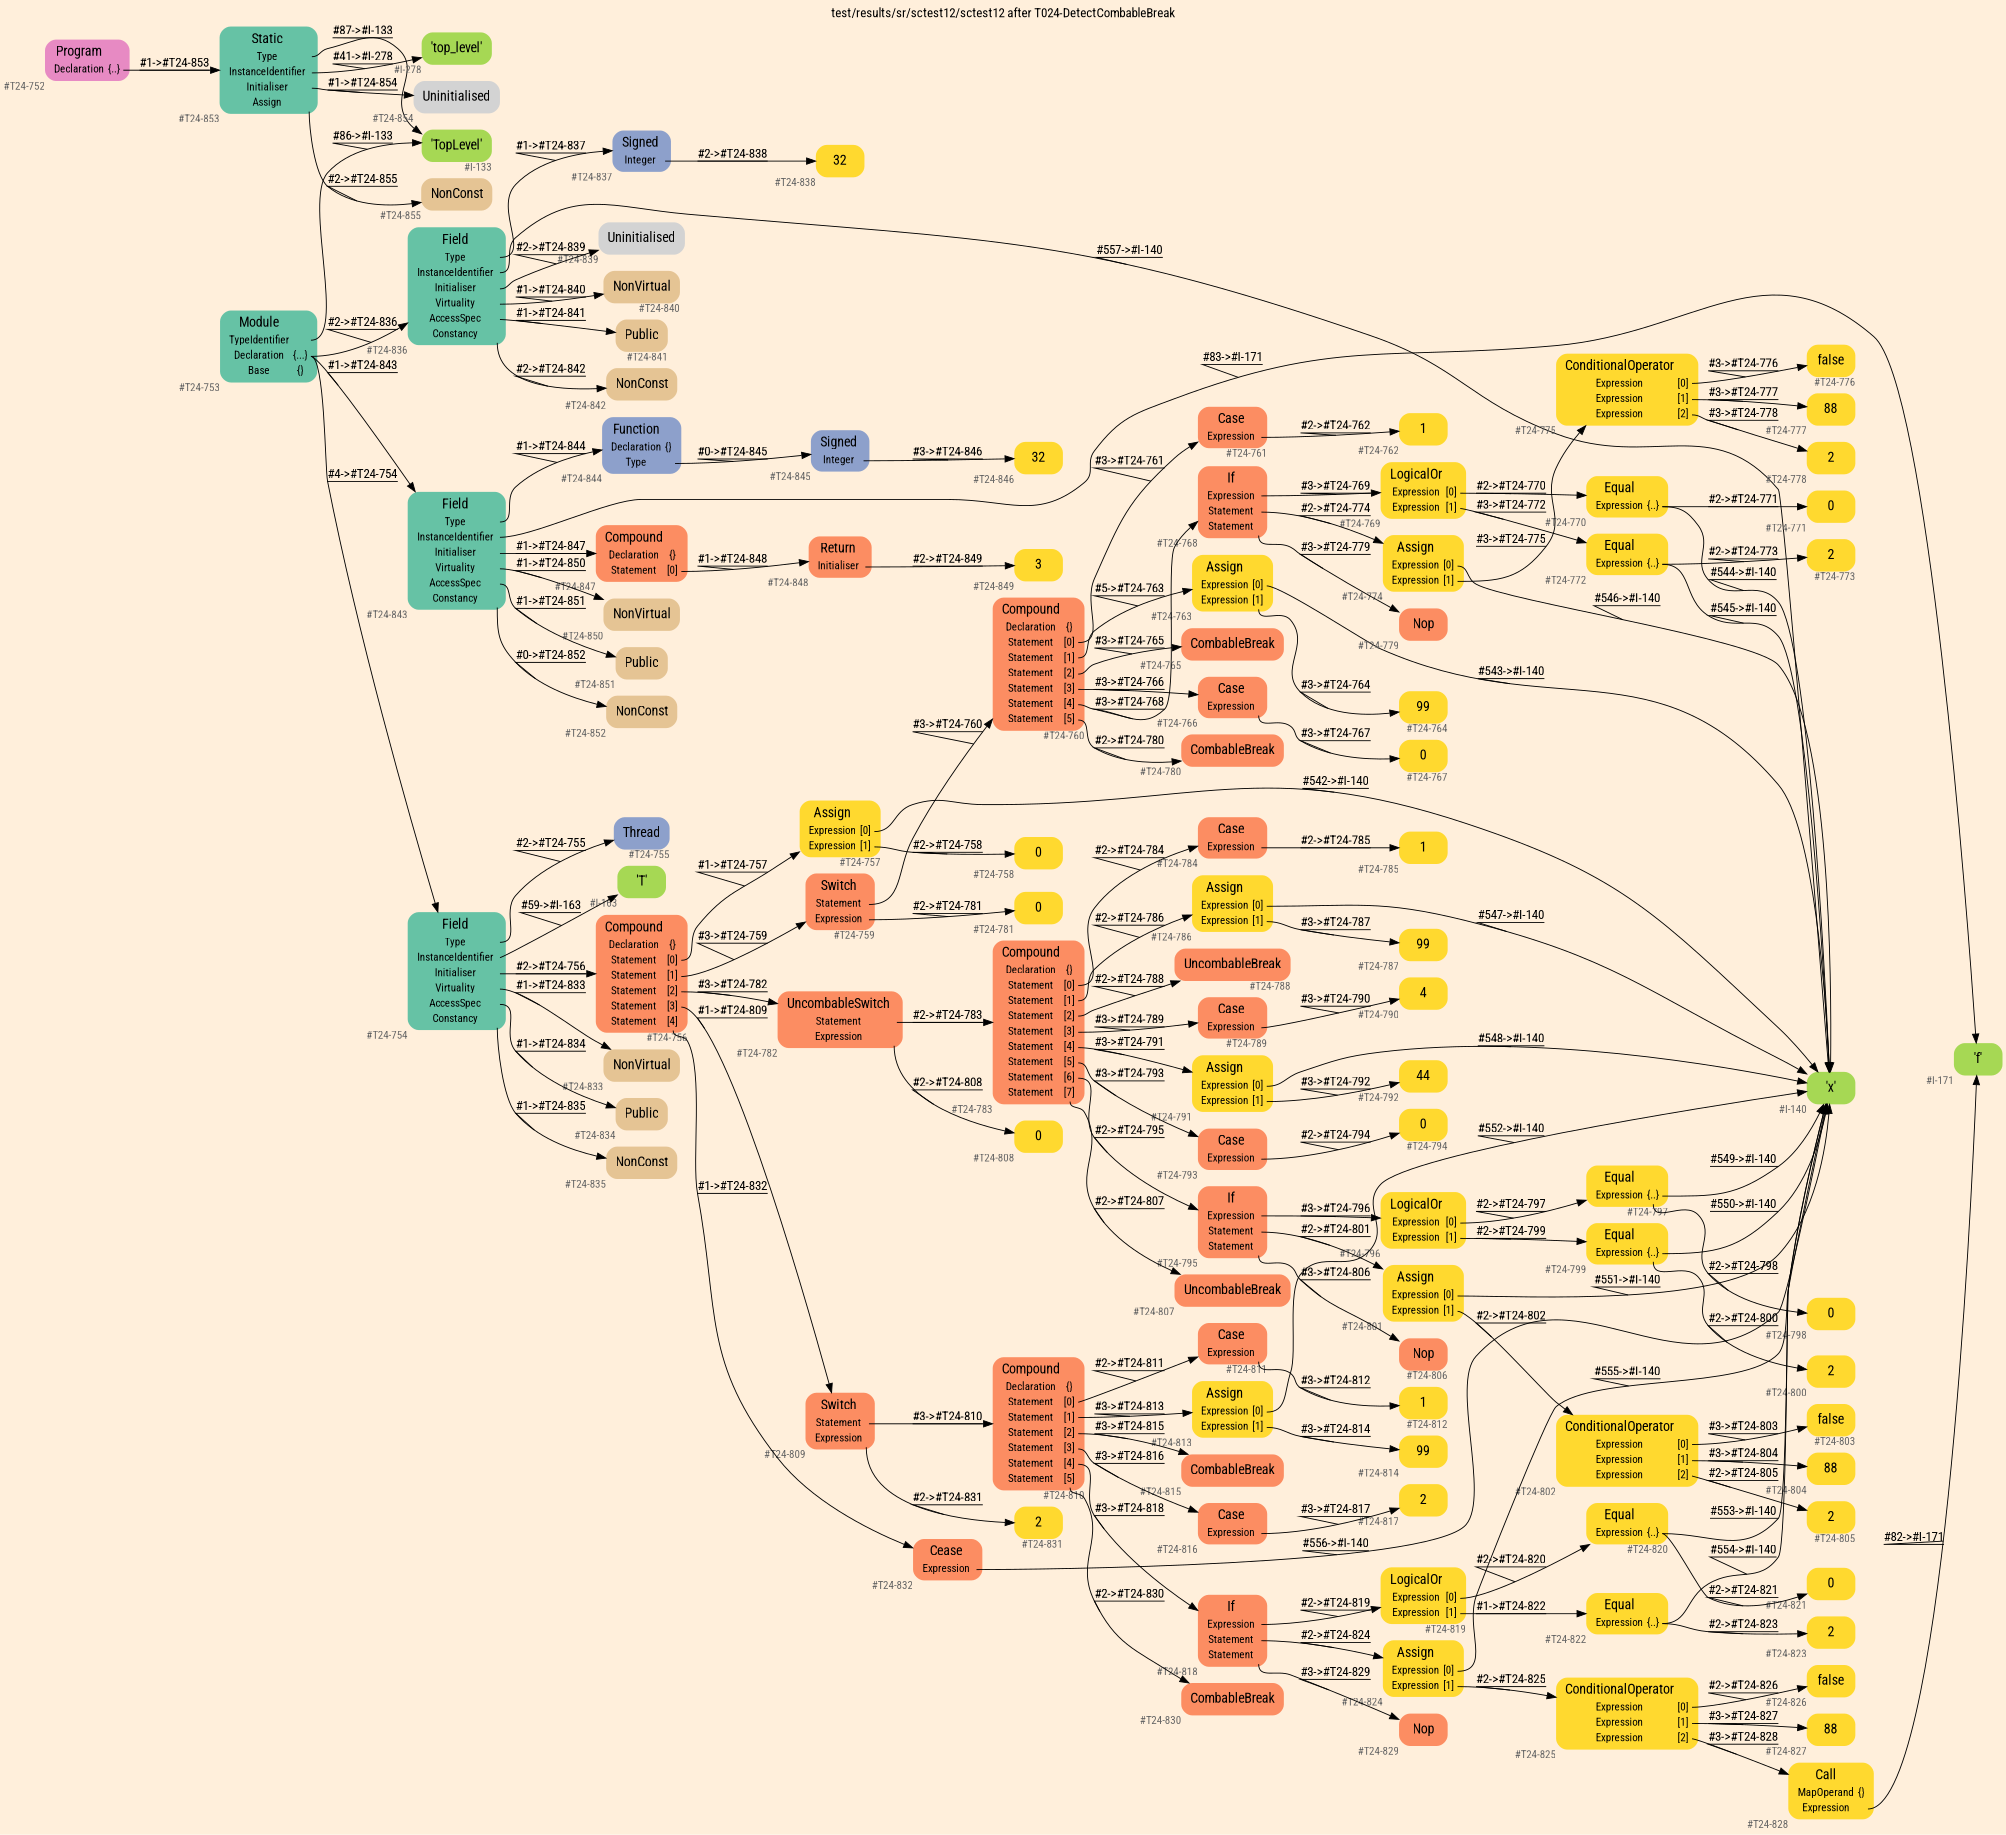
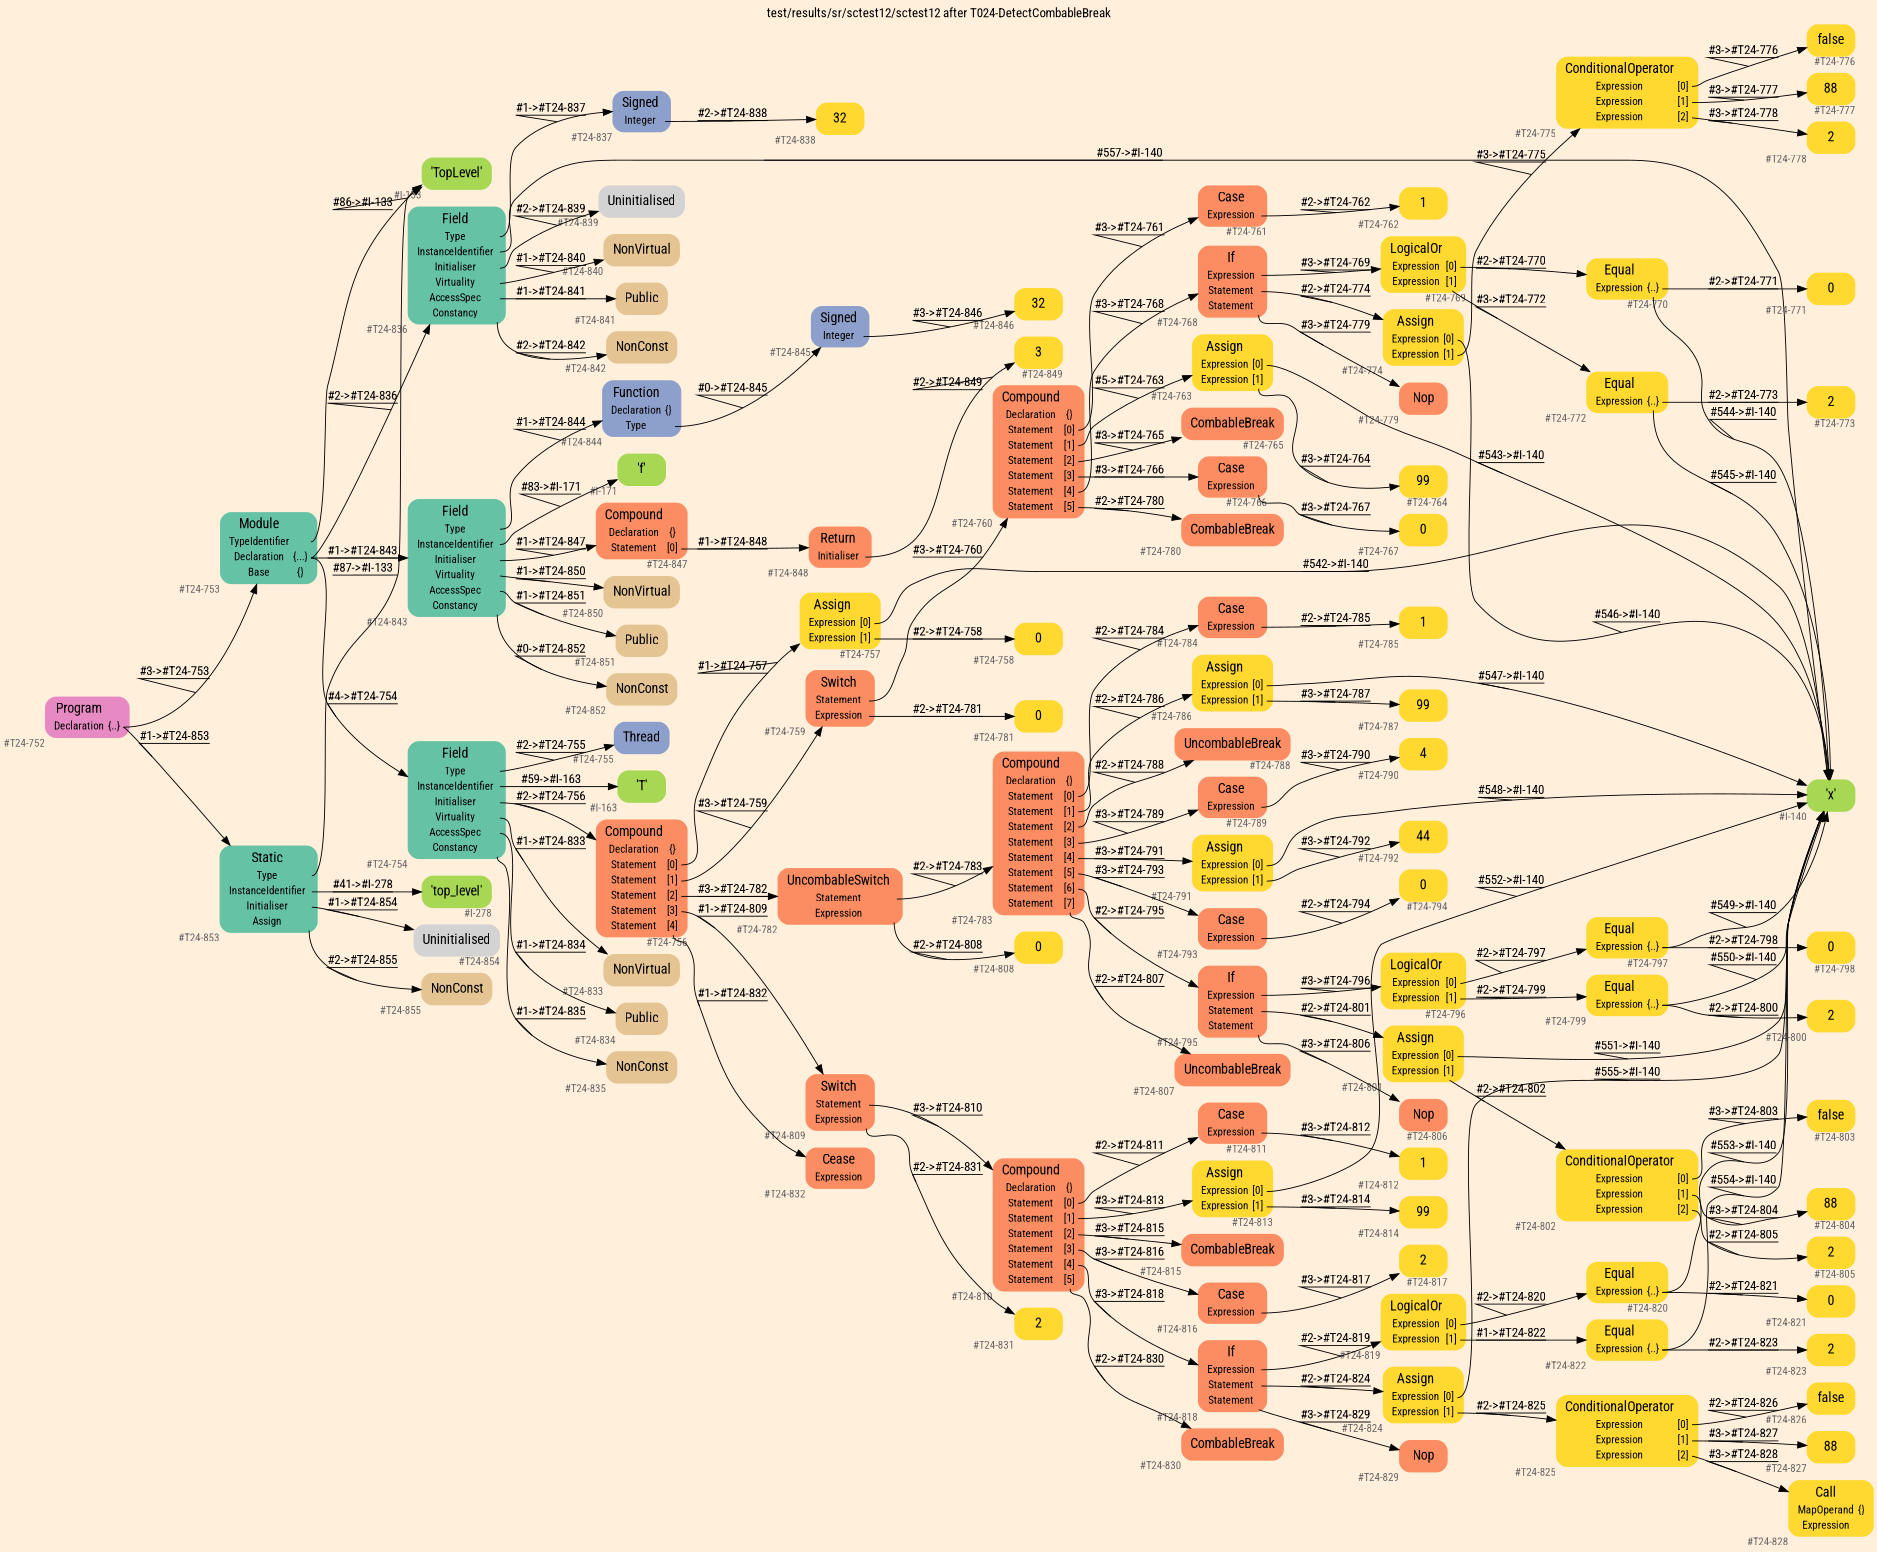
edge "Program" -> "Module": added, label "#3->#T24-753"
edge "Cease" -> "'x'": removed, label "#556->#I-140"
edge "Call" -> "'f'": removed, label "#82->#I-171"
